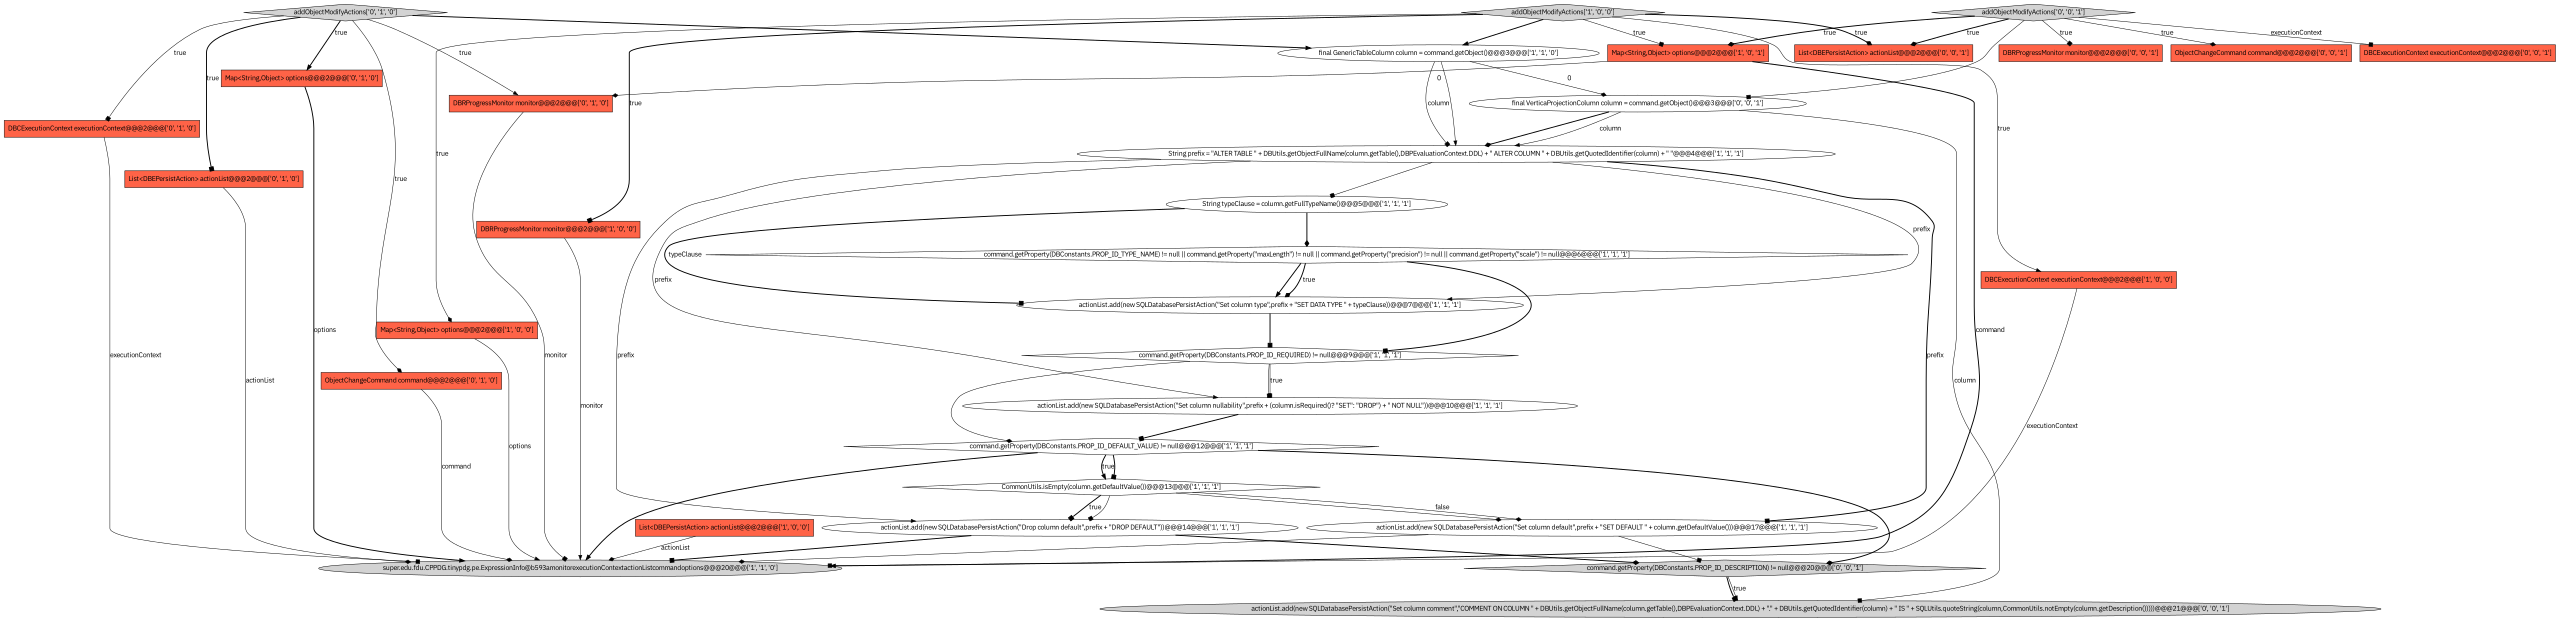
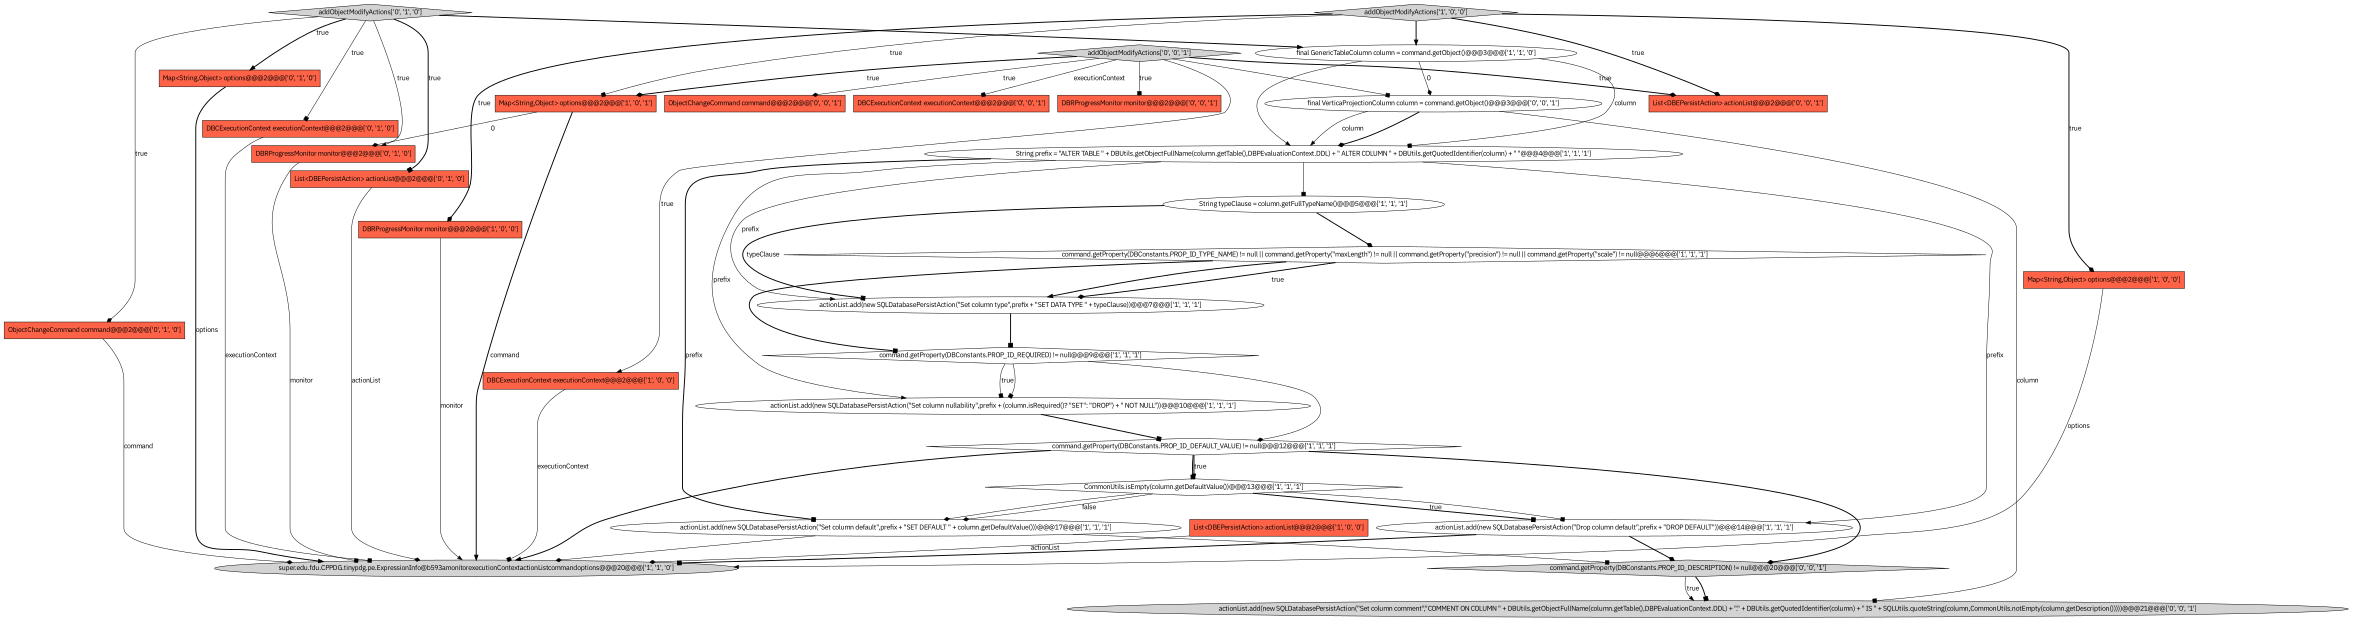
edge "addObjectModifyActions['1', '0', '0']" -> "Map<String,Object> options@@@2@@@['1', '0', '0']": style solid -> bold
edge "addObjectModifyActions['1', '0', '0']" -> "DBRProgressMonitor monitor@@@2@@@['1', '0', '0']": arrowhead box -> diamond
edge "addObjectModifyActions['1', '0', '0']" -> "DBCExecutionContext executionContext@@@2@@@['1', '0', '0']": now "addObjectModifyActions['0', '0', '1']" -> "DBCExecutionContext executionContext@@@2@@@['1', '0', '0']"
